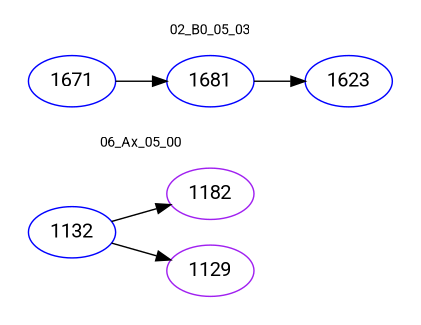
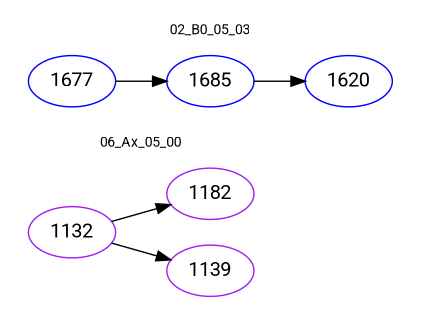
node "1671": label "1671" -> "1677"
node "1681": label "1681" -> "1685"
node "1623": label "1623" -> "1620"
node "1132": color blue -> purple
node "1129": label "1129" -> "1139"
